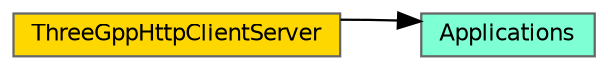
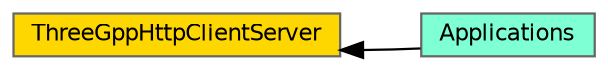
edge "ThreeGppHttpClientServer" -> "Applications": reversed
